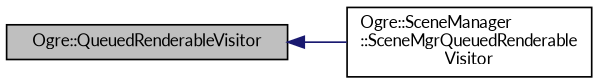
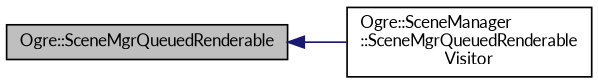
node "Ogre::QueuedRenderableVisitor": label "Ogre::QueuedRenderableVisitor" -> "Ogre::SceneMgrQueuedRenderable"
